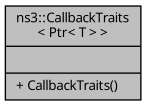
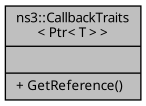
node "ns3::CallbackTraits": text "+ CallbackTraits()" -> "+ GetReference()"
